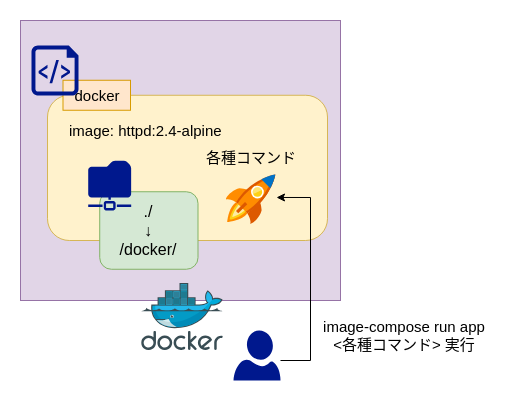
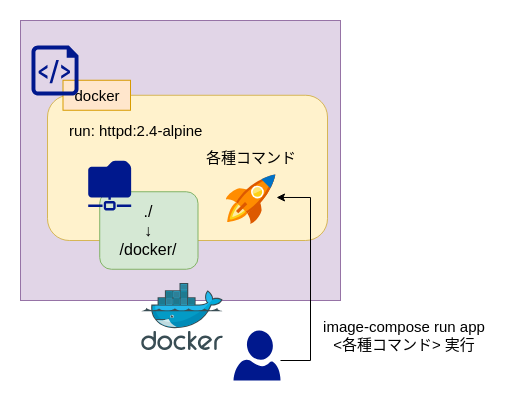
node "image: httpd:2.4-alpine": label "image: httpd:2.4-alpine" -> "run: httpd:2.4-alpine"
